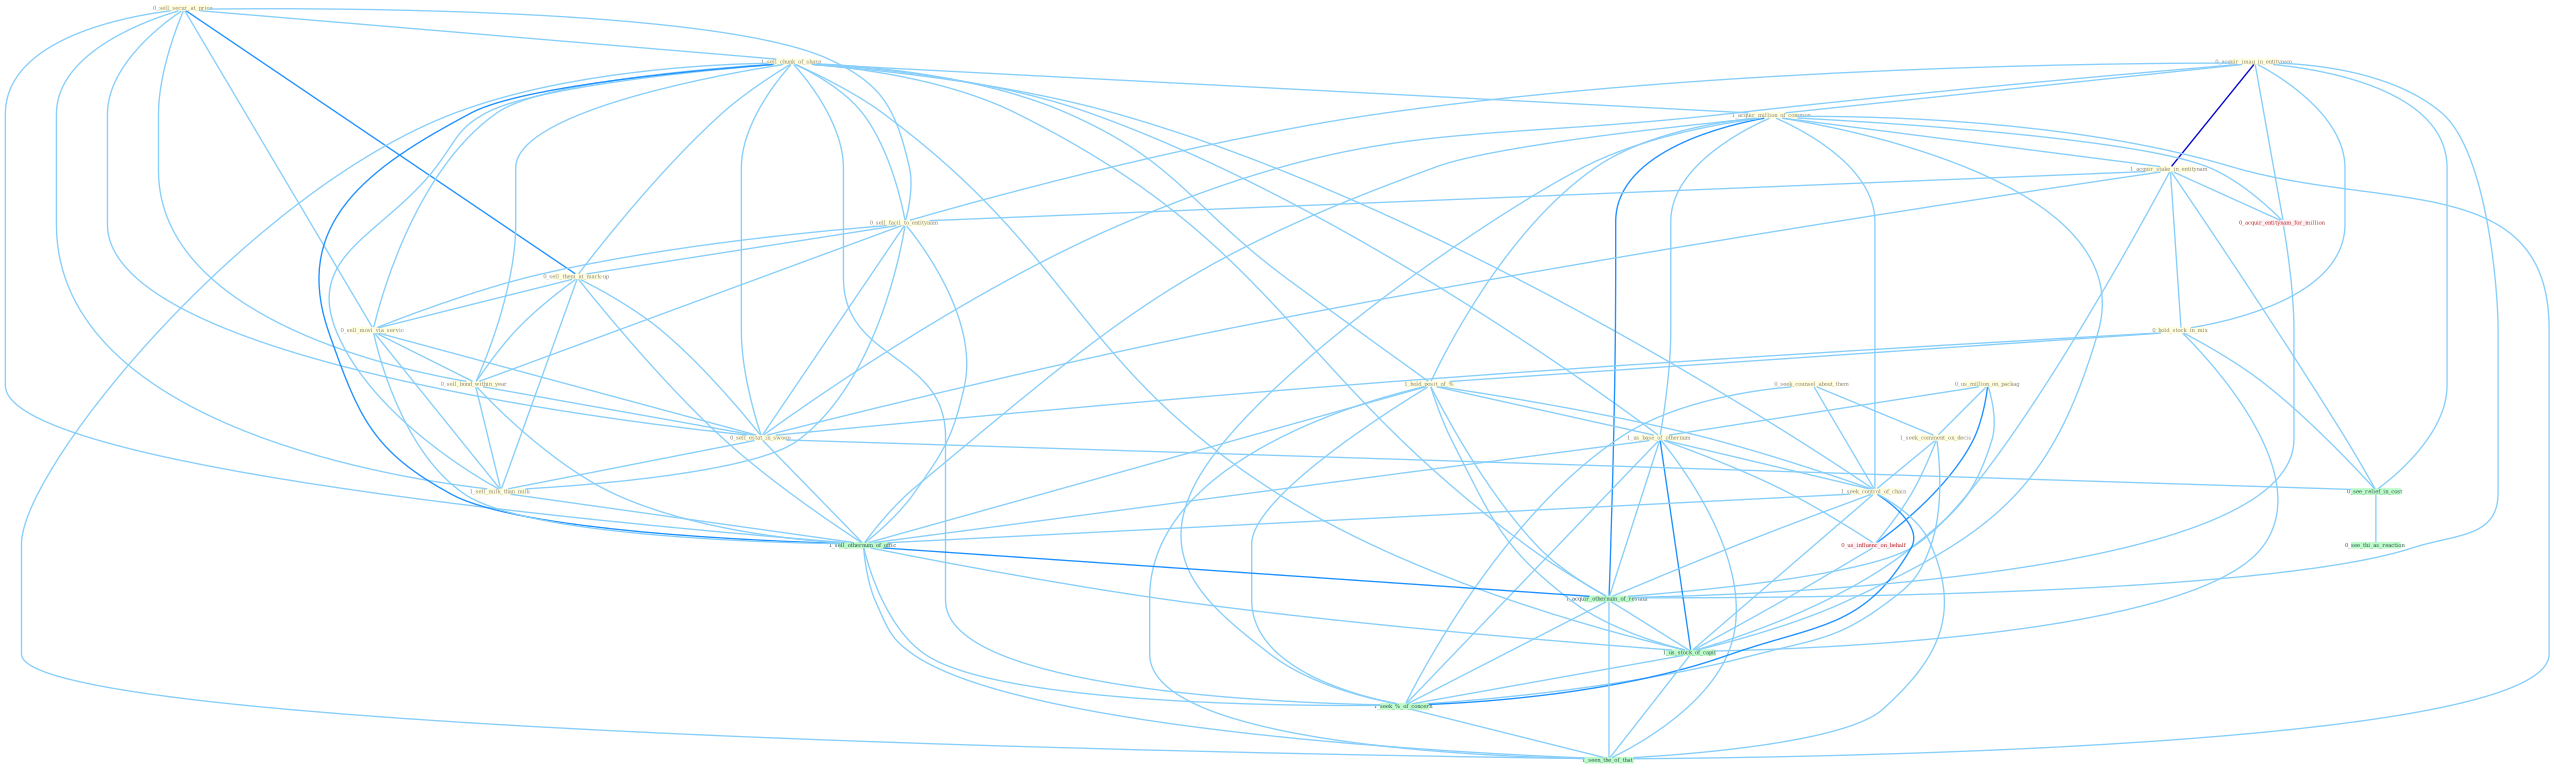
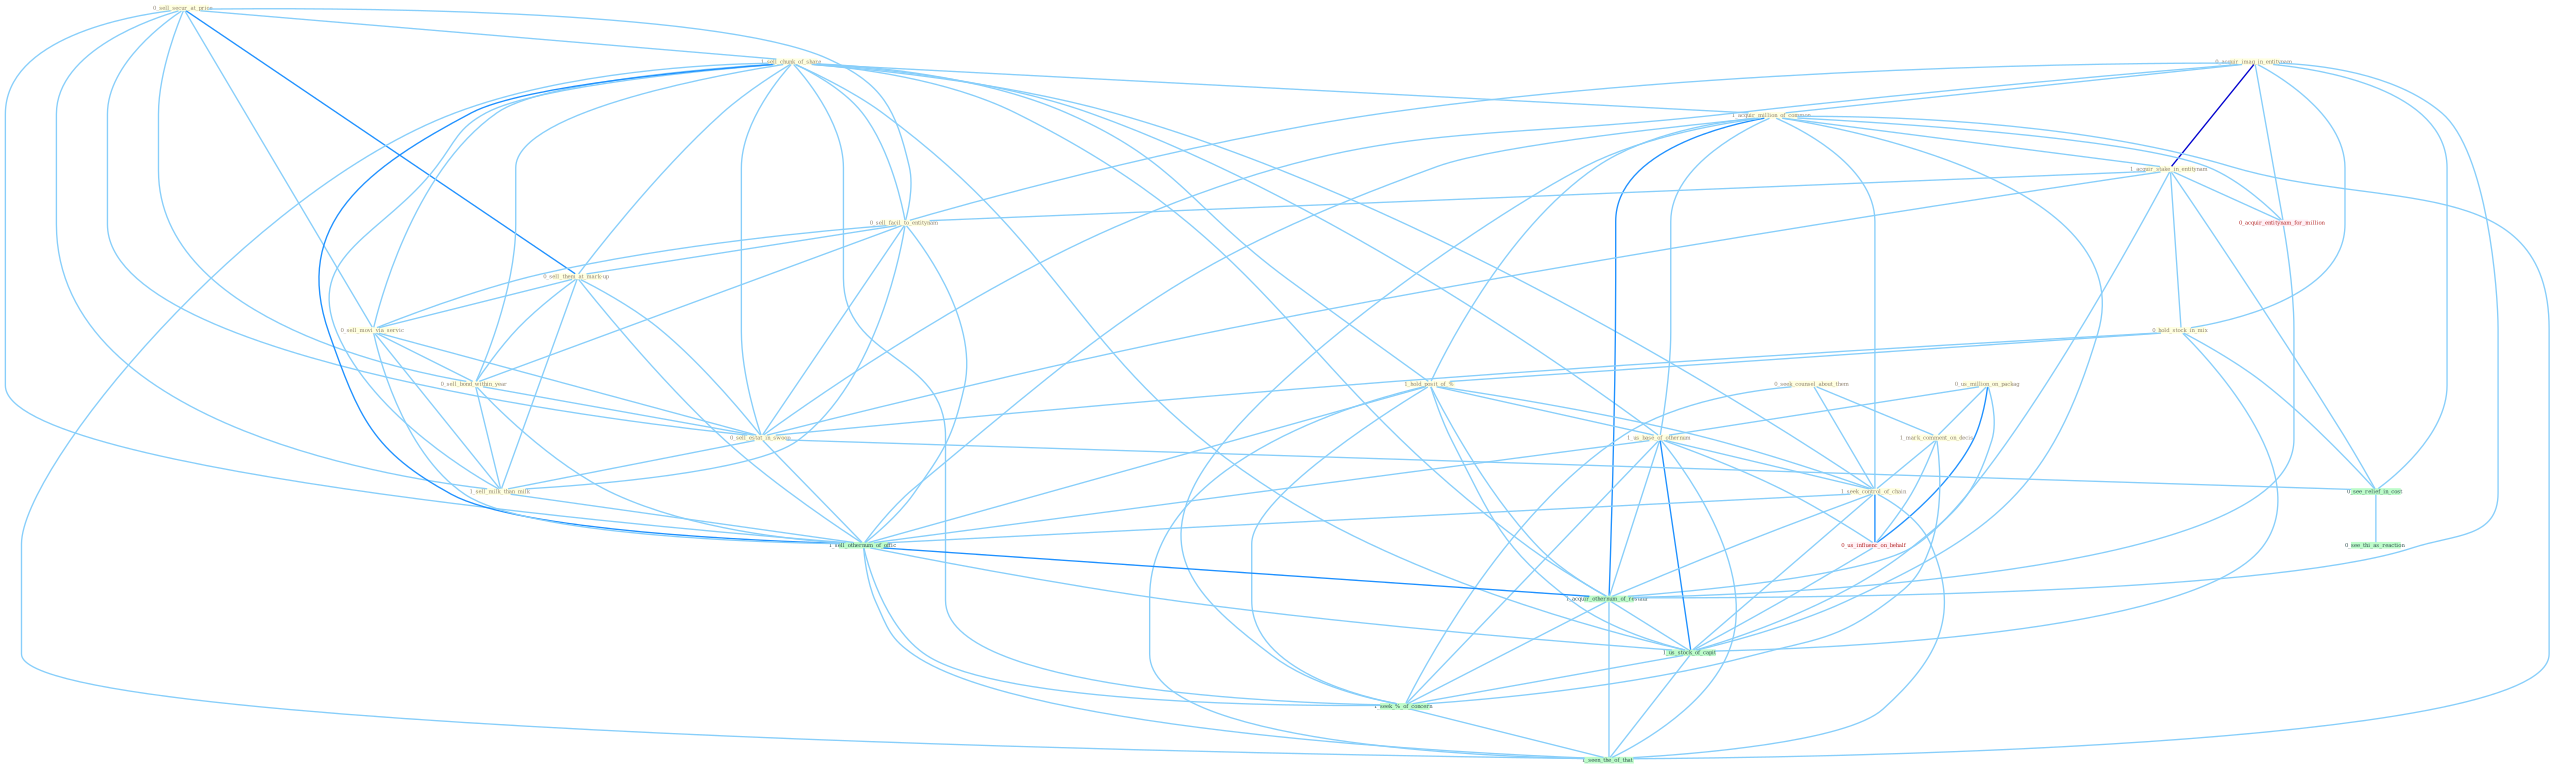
node "1_seek_comment_on_decis": label "1_seek_comment_on_decis" -> "1_mark_comment_on_decis"
edge "1_seek_control_of_chain" -- "1_seek_%_of_concern": now "1_seek_control_of_chain" -- "0_us_influenc_on_behalf"
